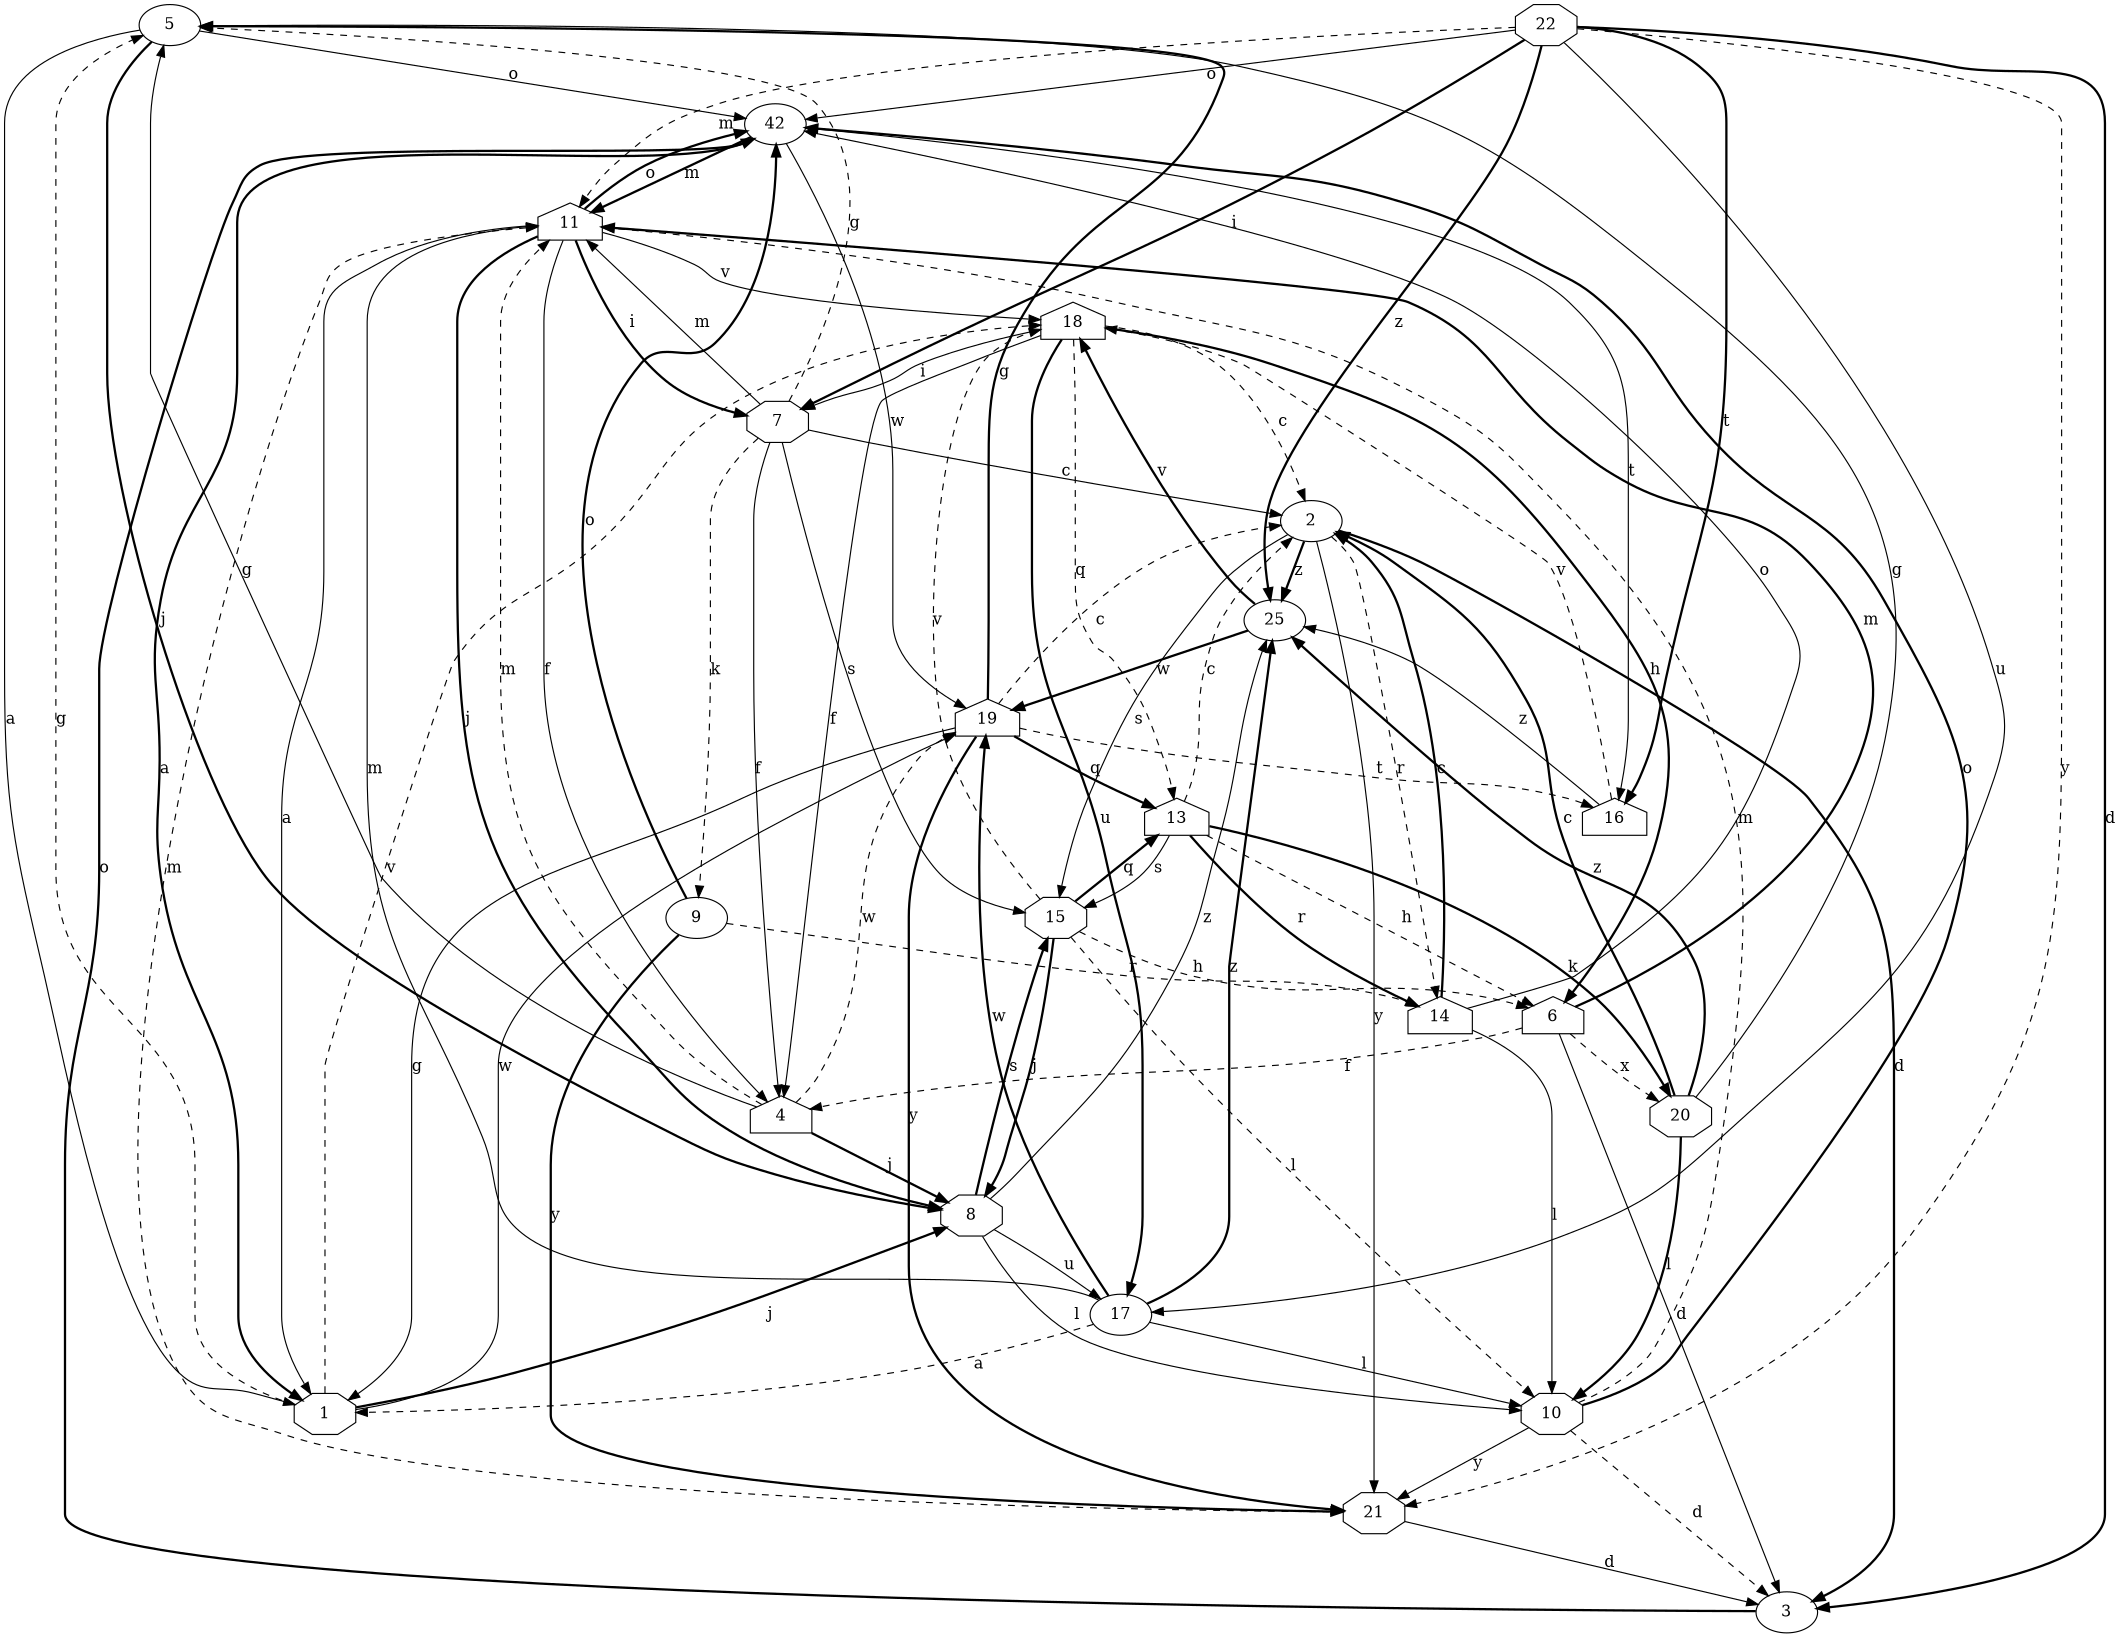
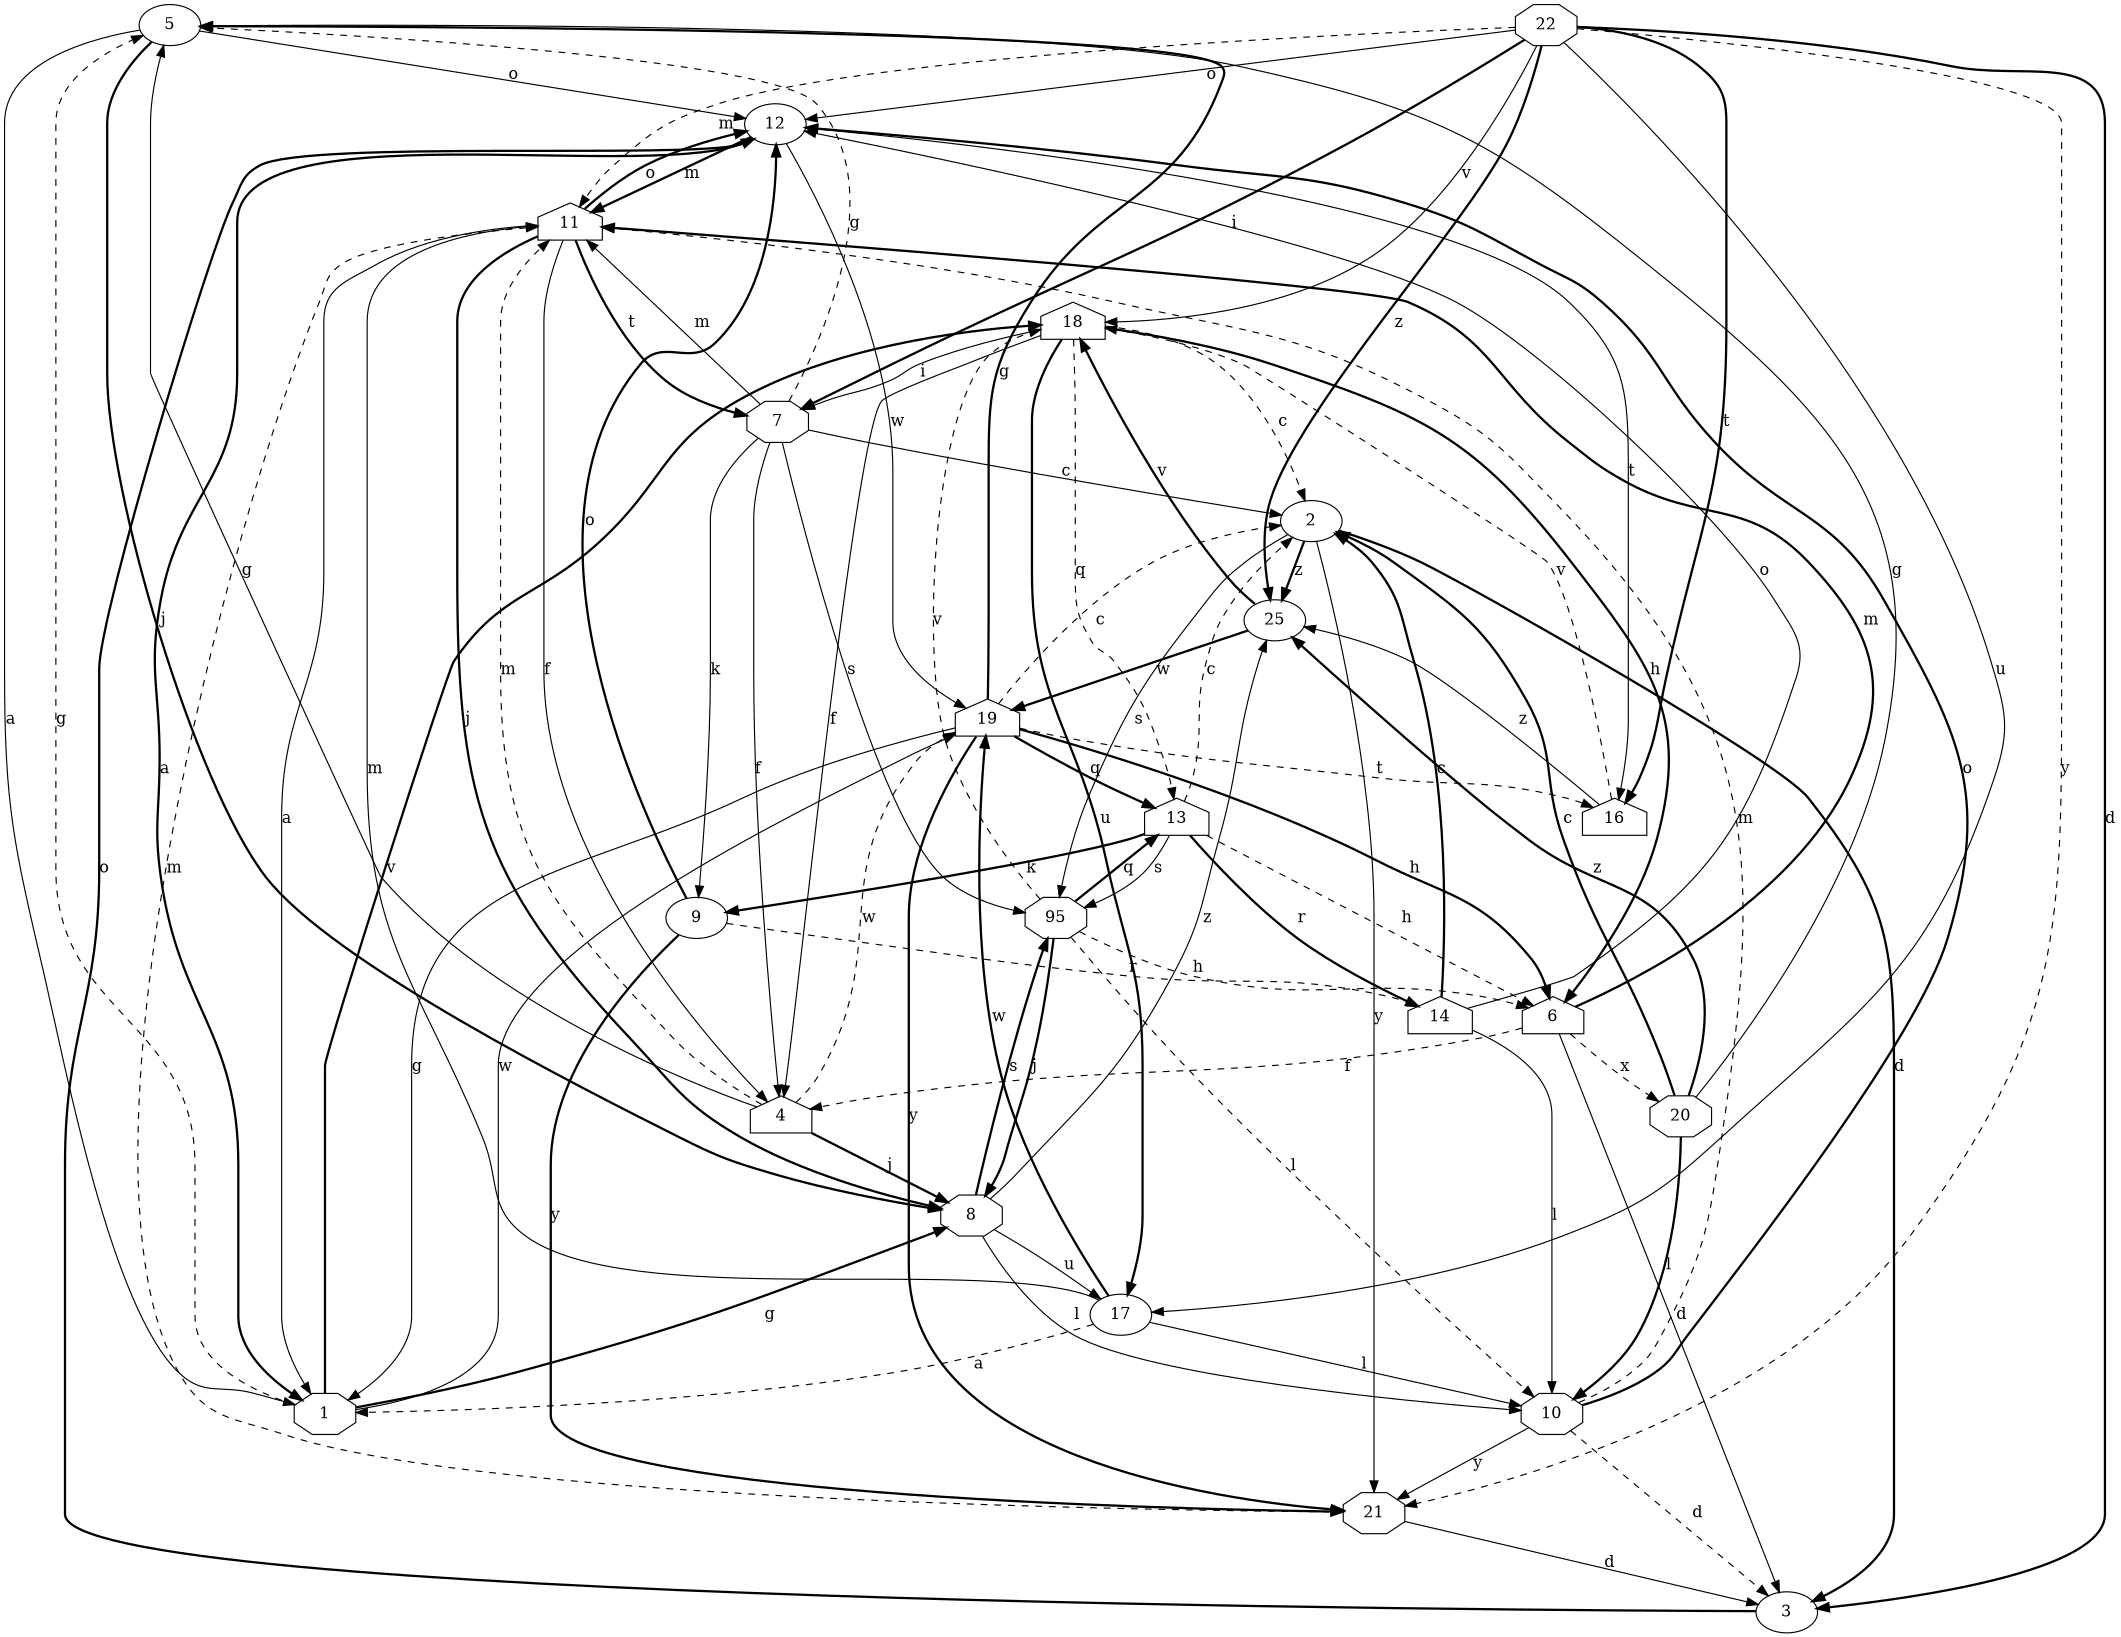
node "42": label "42" -> "12"
edge "11" -> "18": now "22" -> "18"
edge "11" -> "7": label "i" -> "t"
edge "7" -> "9": style dashed -> solid
edge "1" -> "18": style dashed -> bold
edge "2" -> "14": removed, label "r"
edge "19" -> "6": added, label "h"
edge "13" -> "20": now "13" -> "9"
node "15": label "15" -> "95"
edge "17" -> "25": removed, label "z"
edge "1" -> "8": label "j" -> "g"
